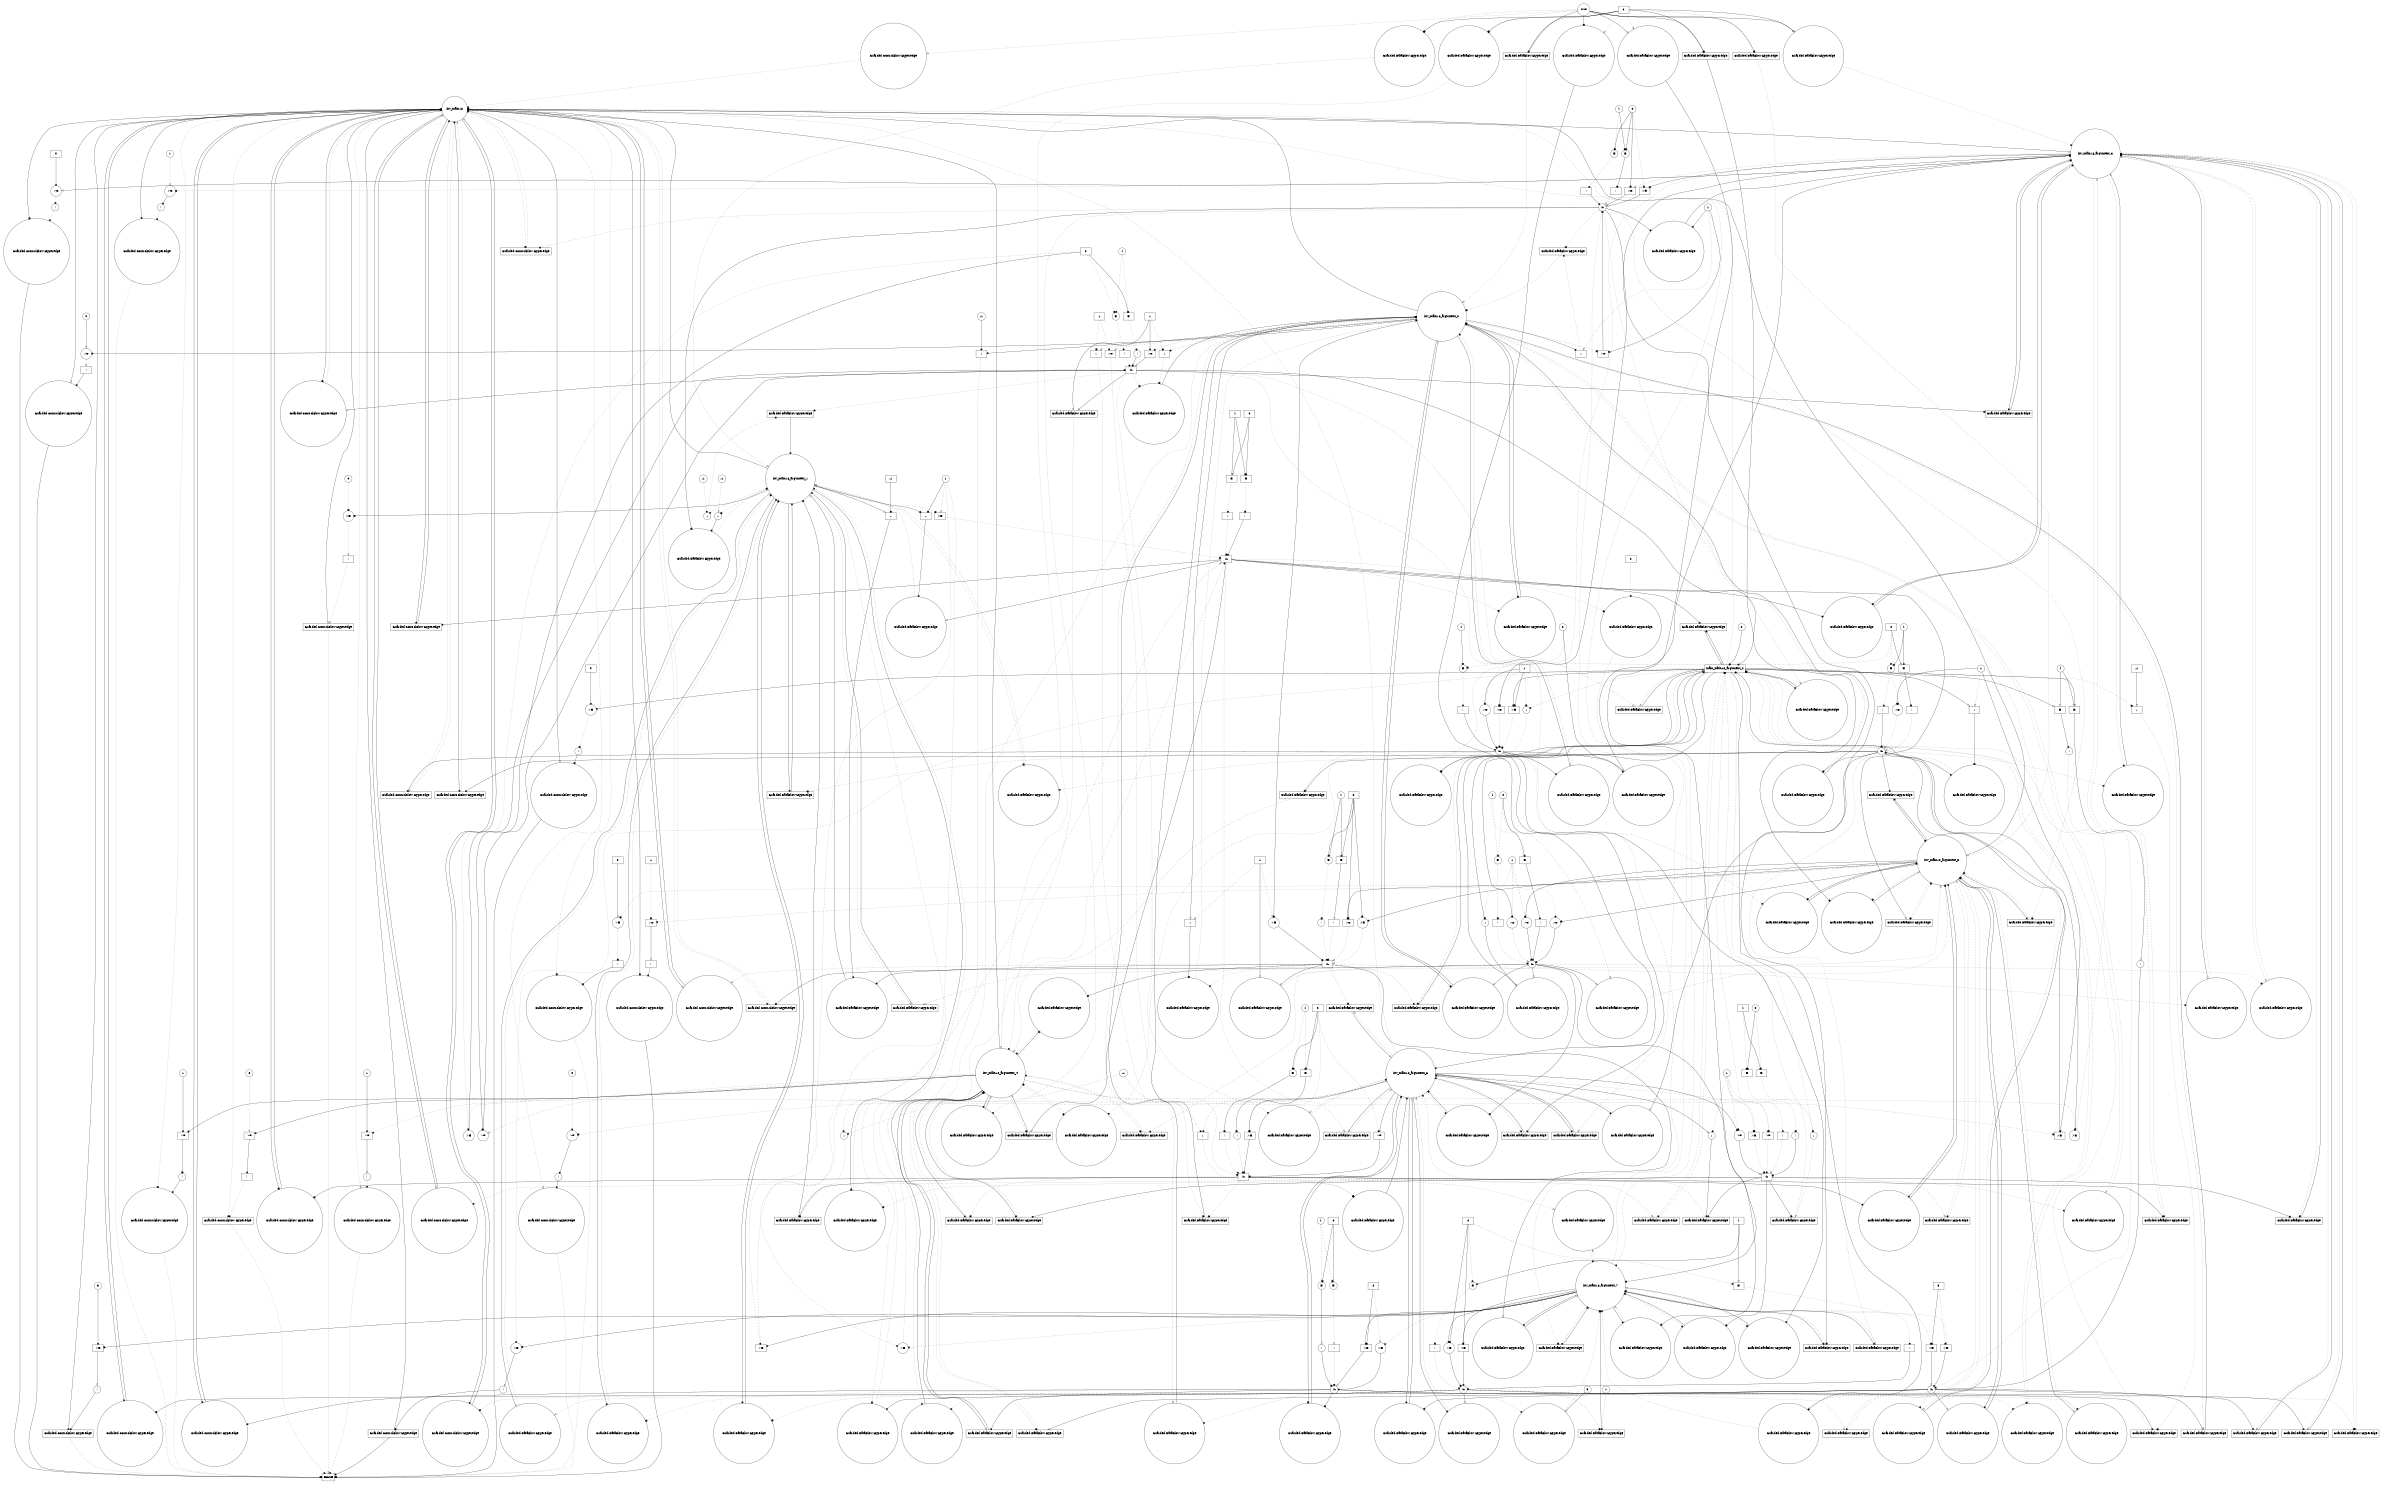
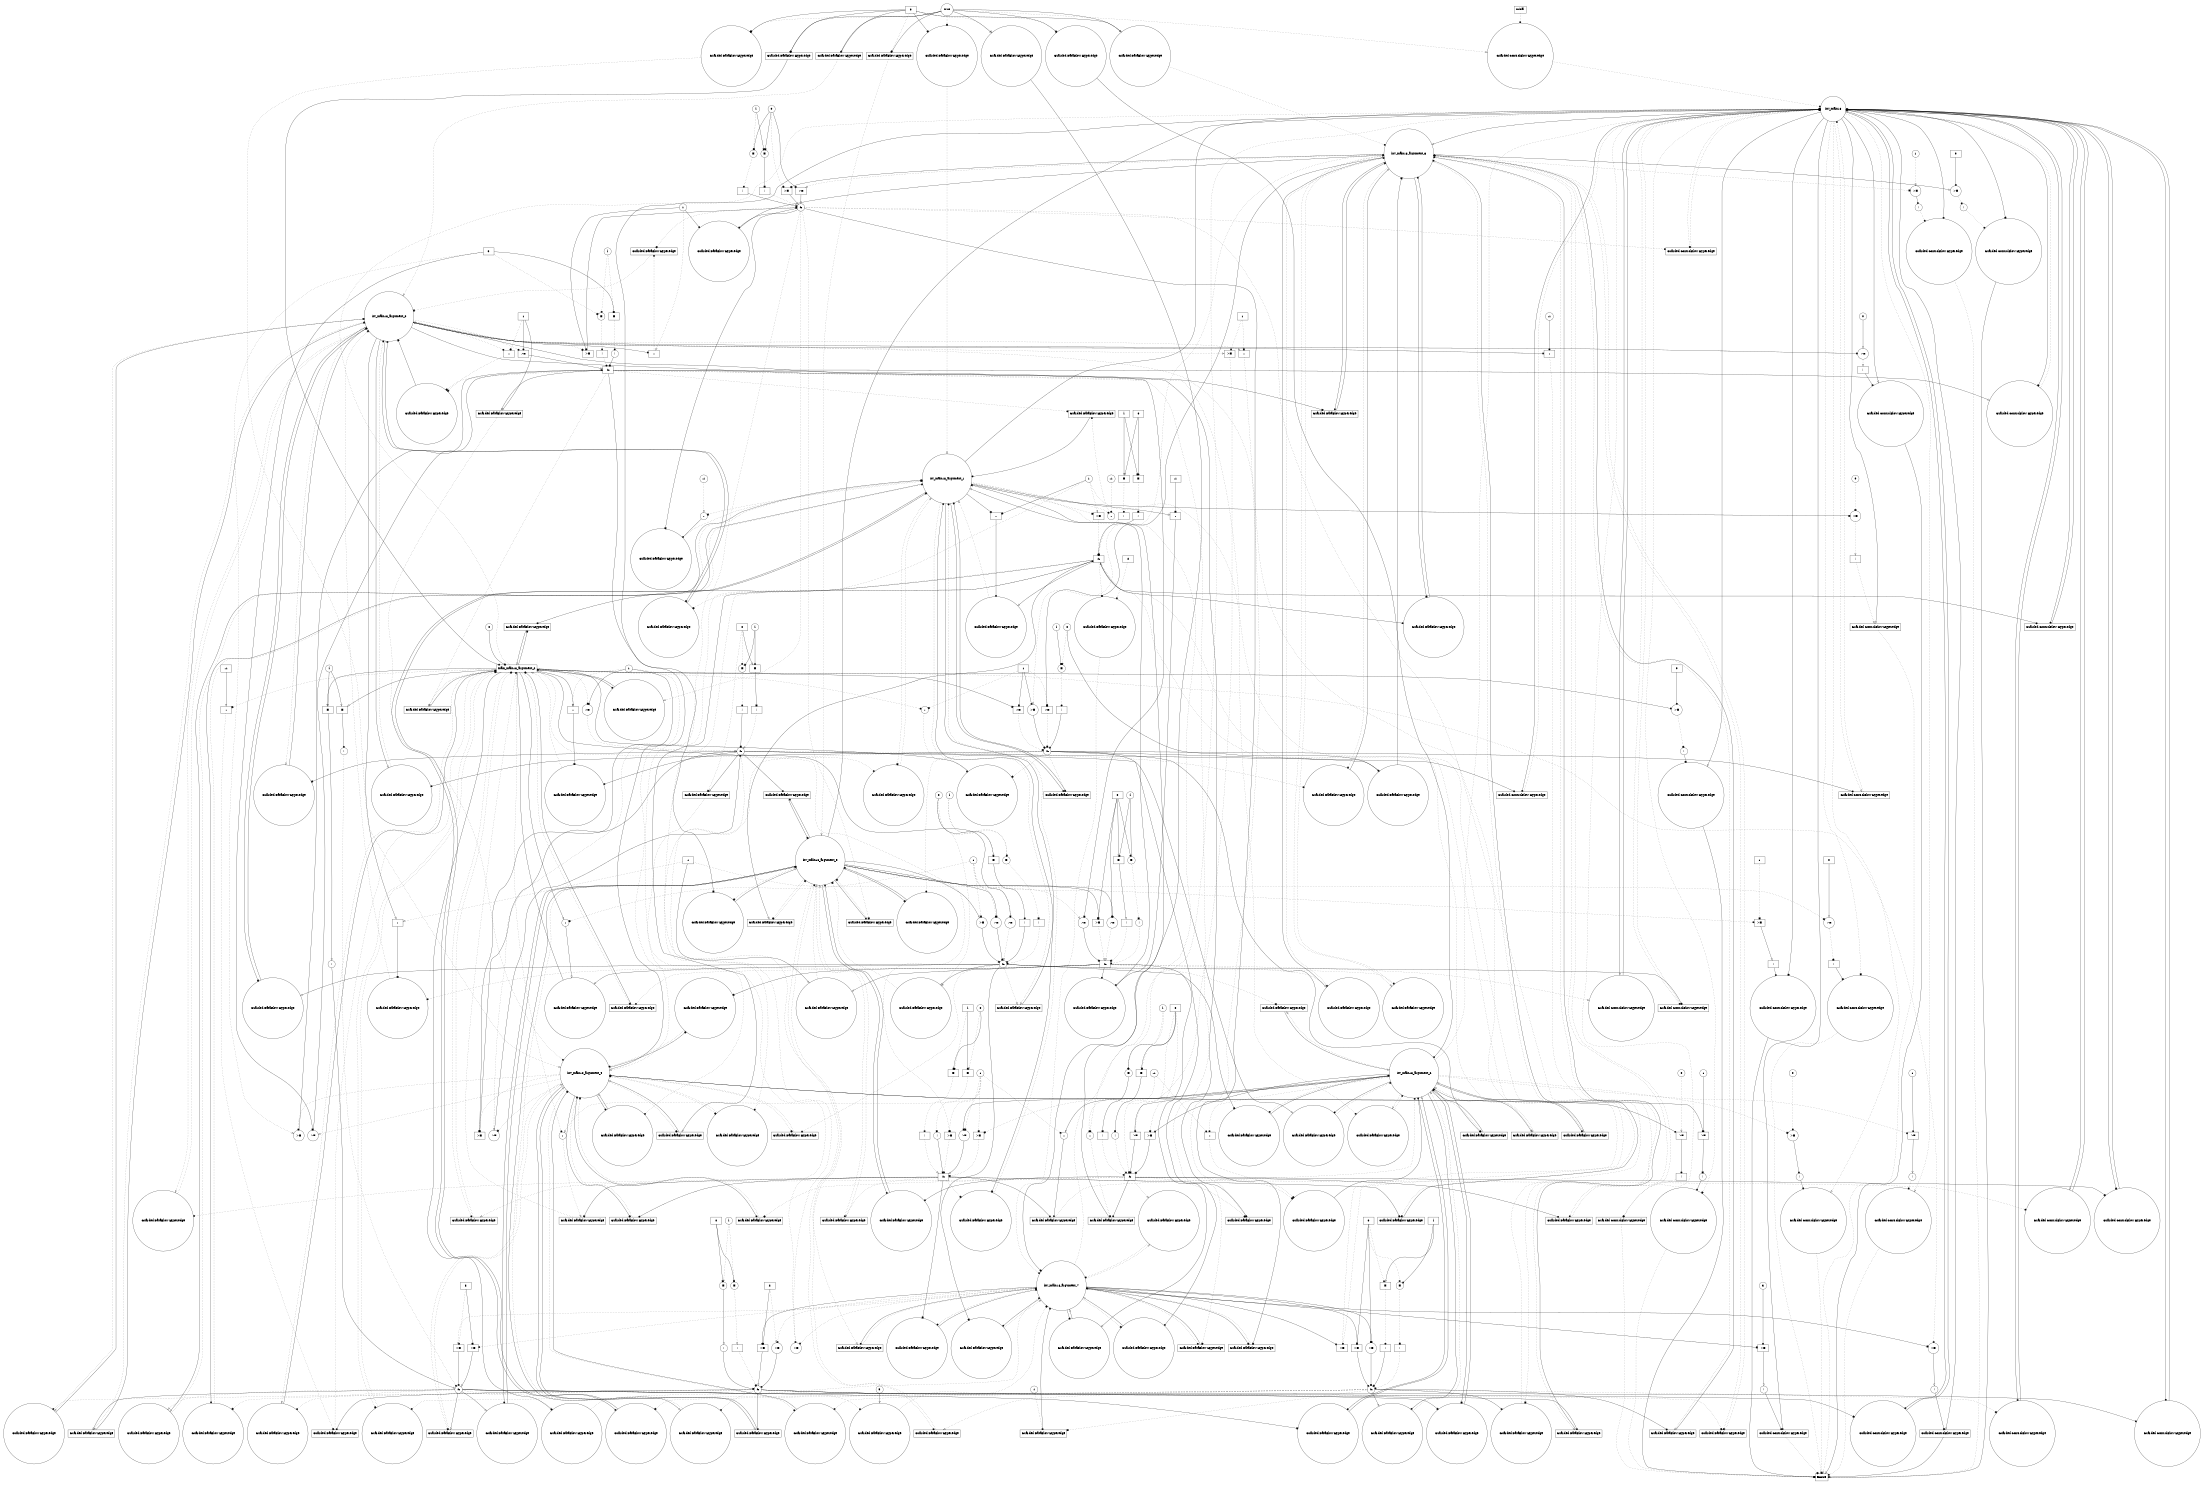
node "Initial": added
edge "inv_main18_argument_0" -> "inv_main18": removed
